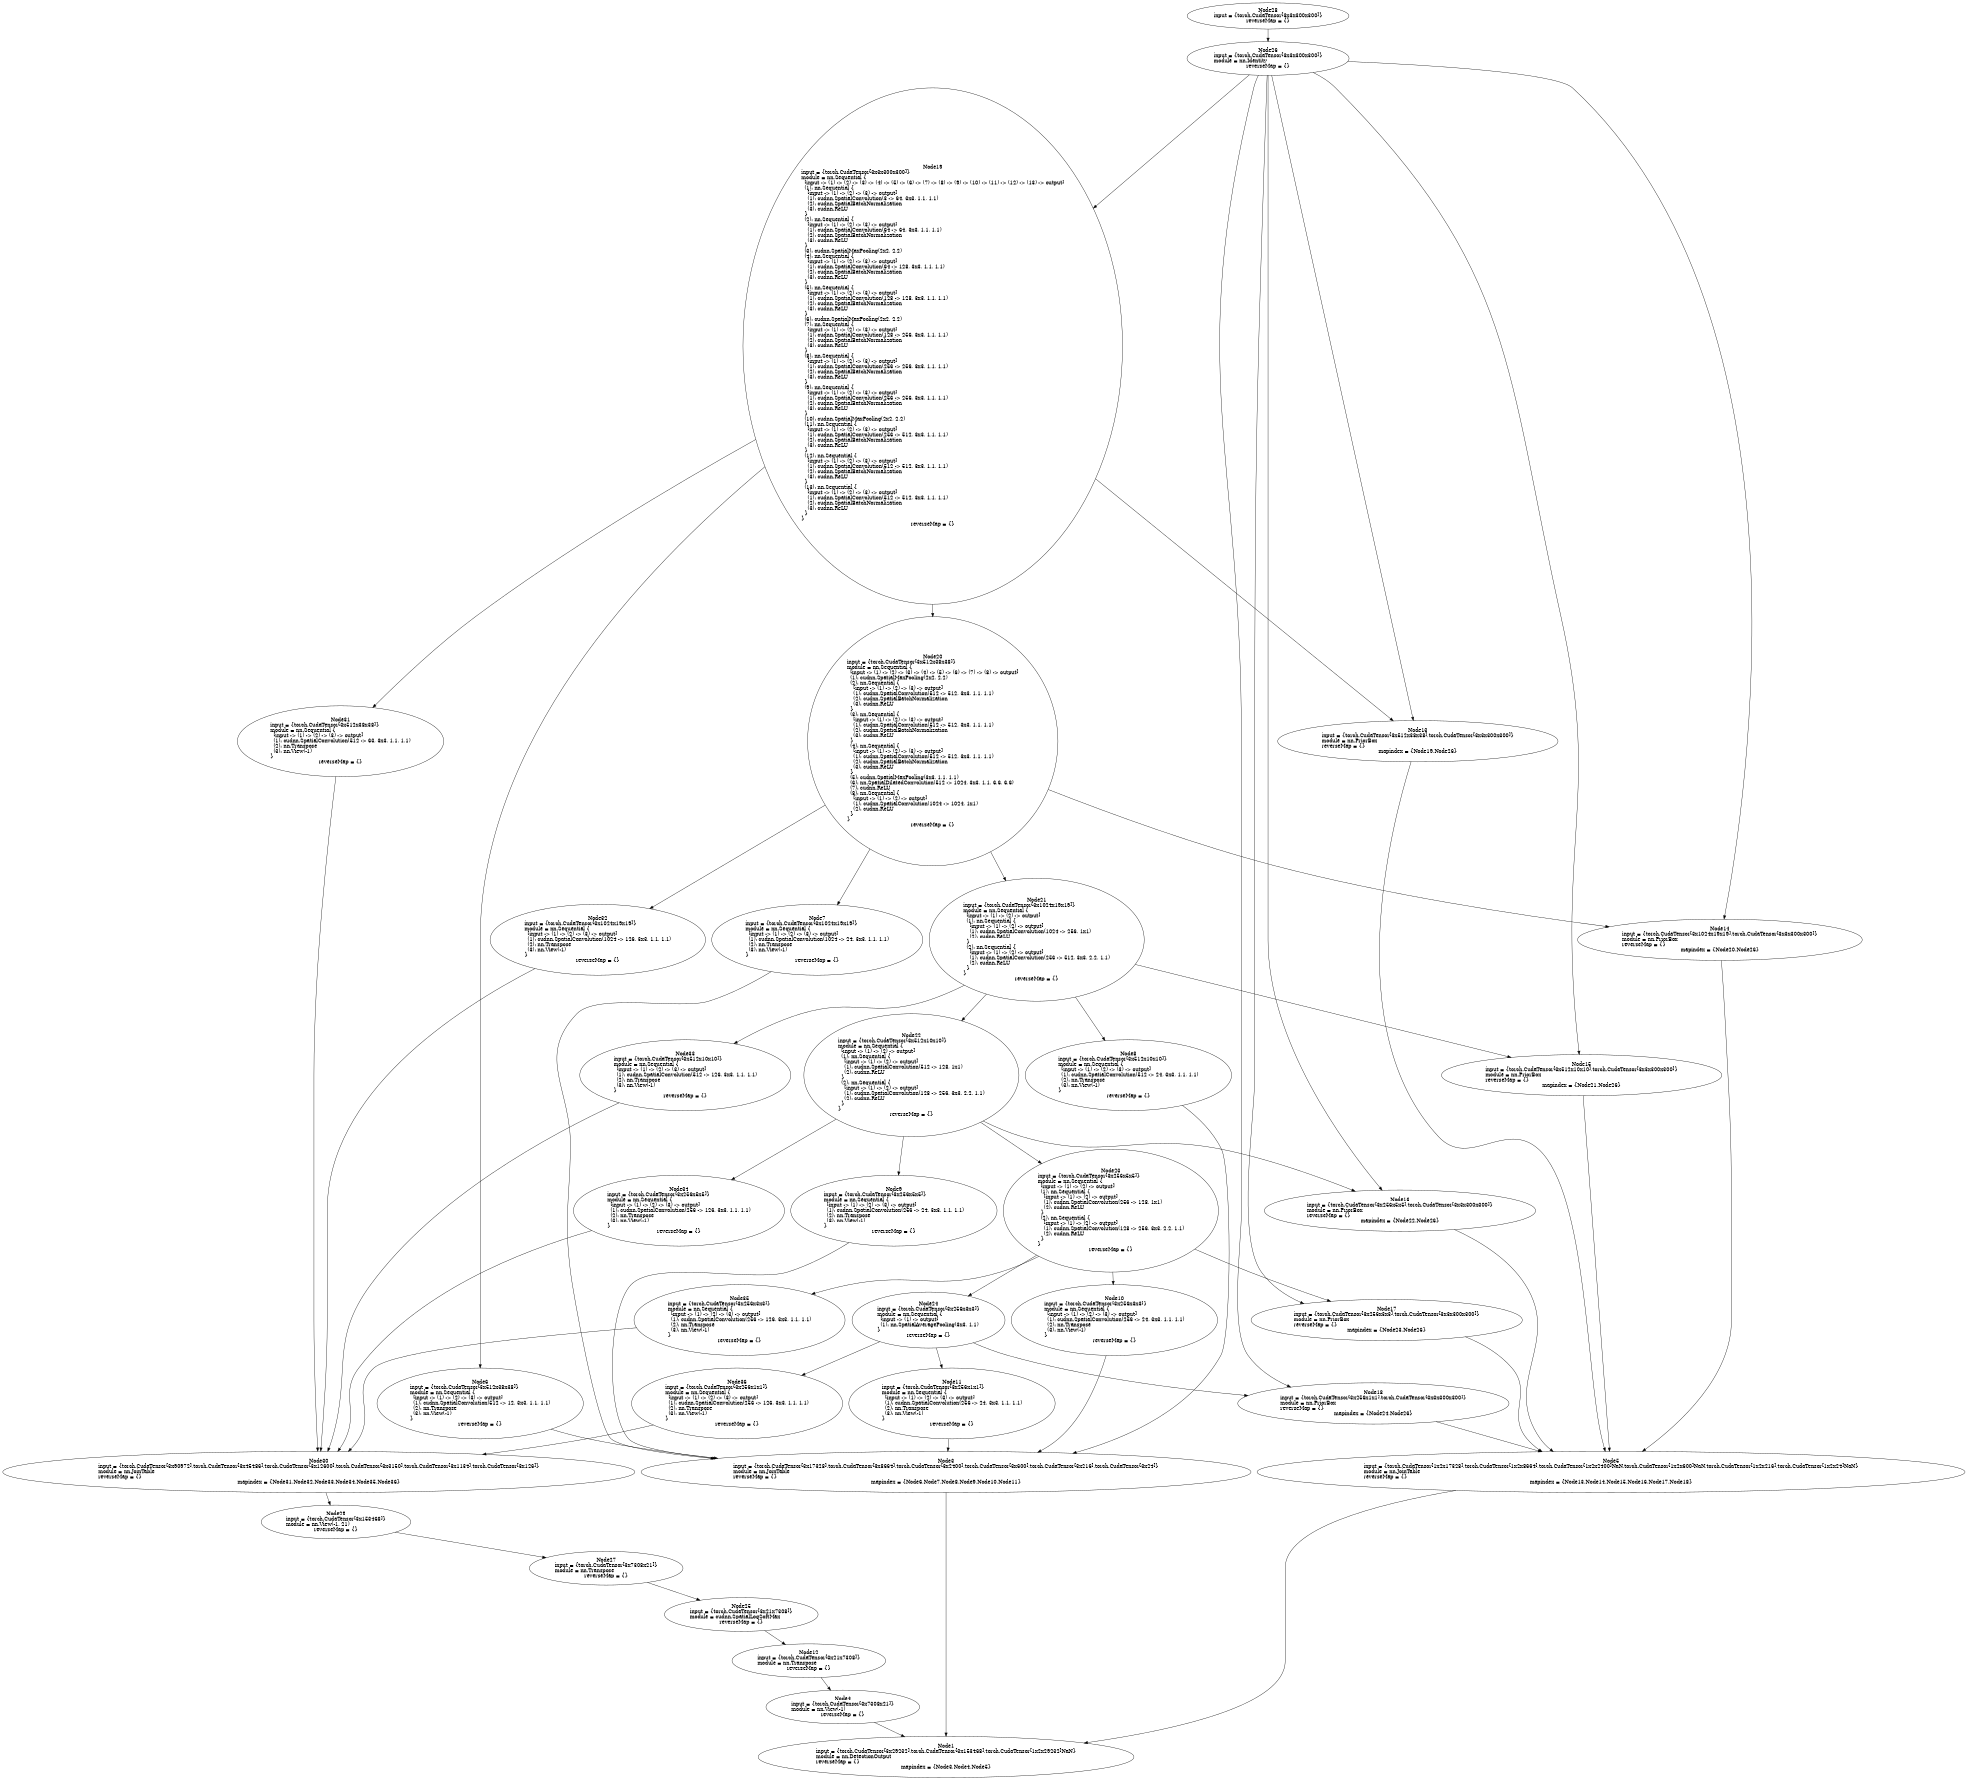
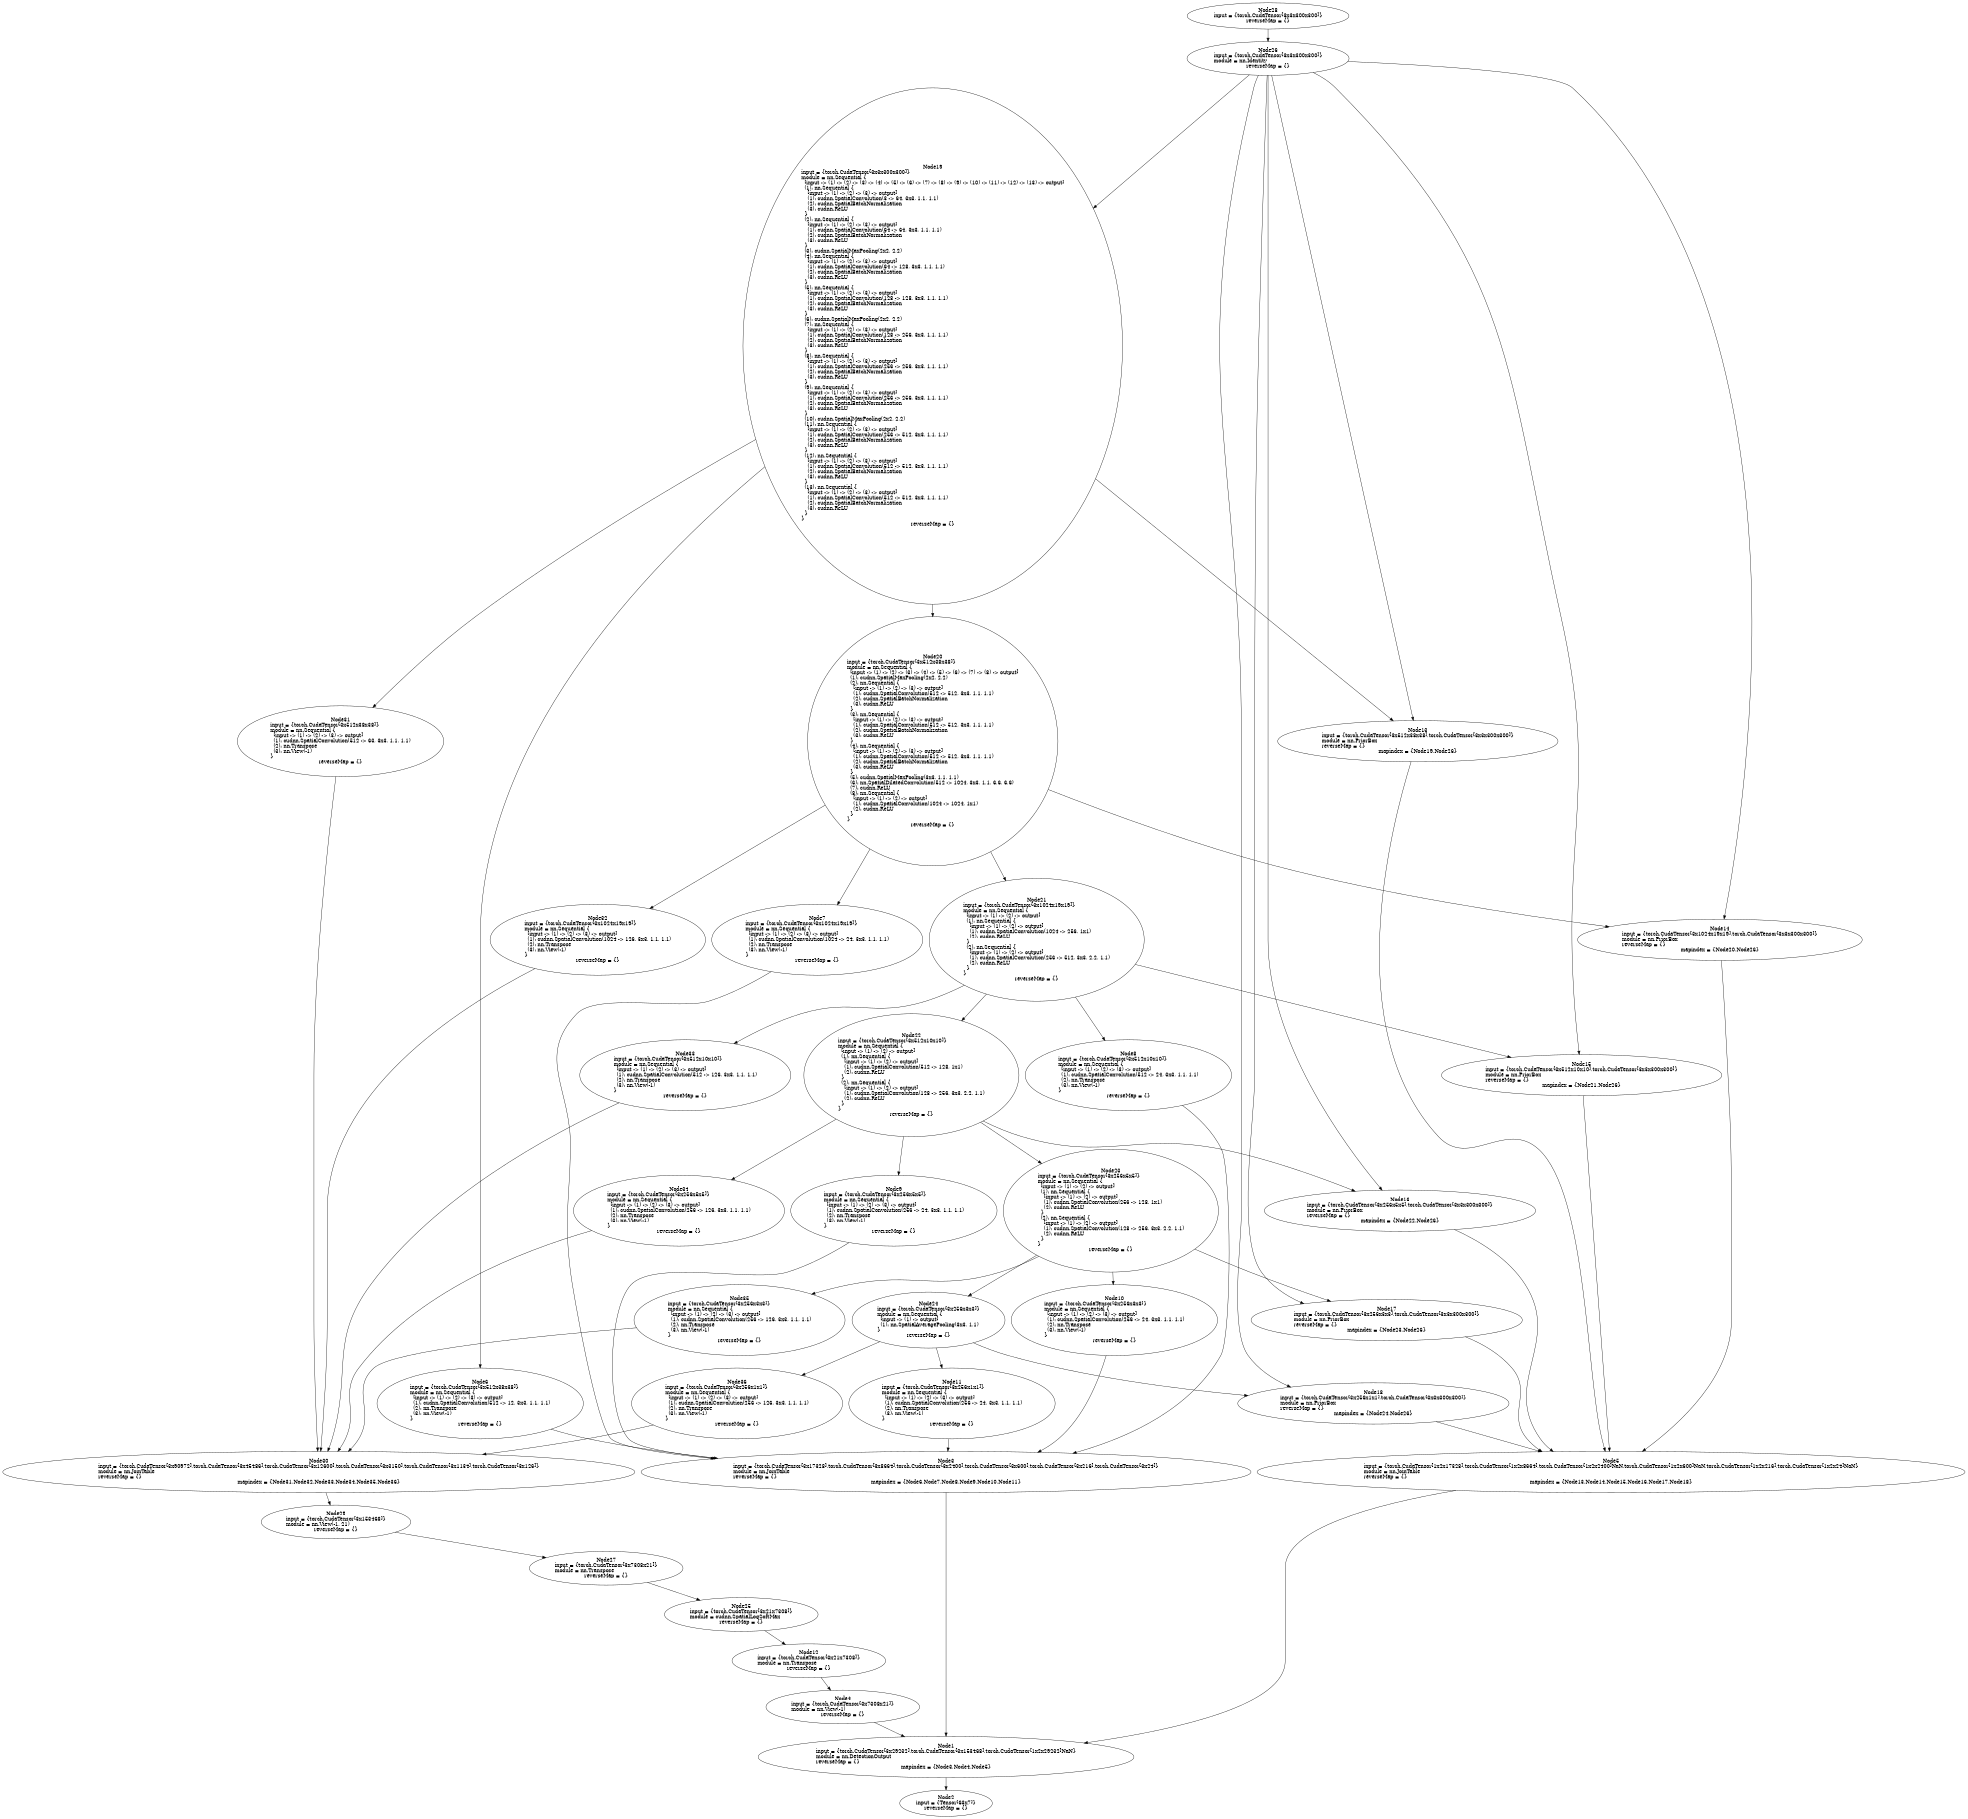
node "Node2 input = {Tensor[63x7]} reverseMap = {}": added
